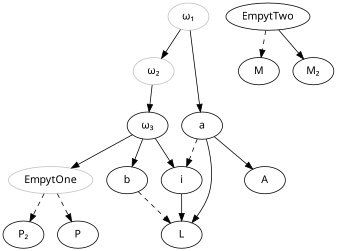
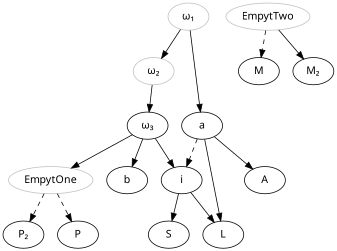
node "EmpytTwo": color black -> grey
edge "b" -> "L": removed
node "S": added
